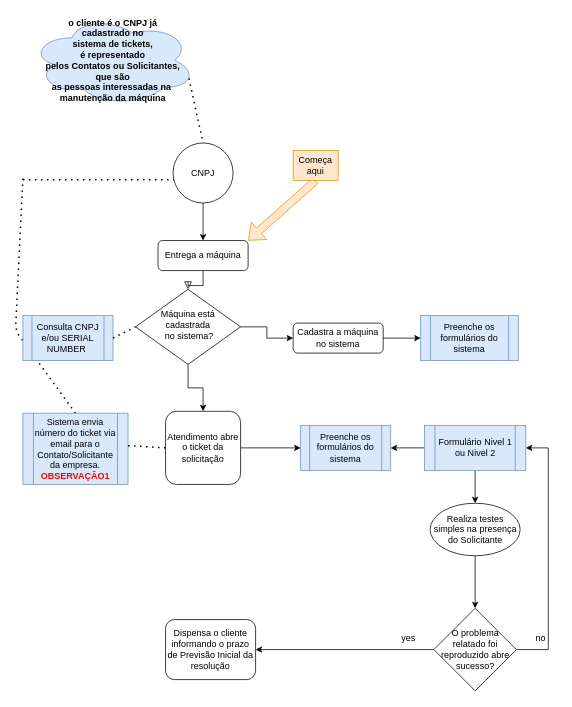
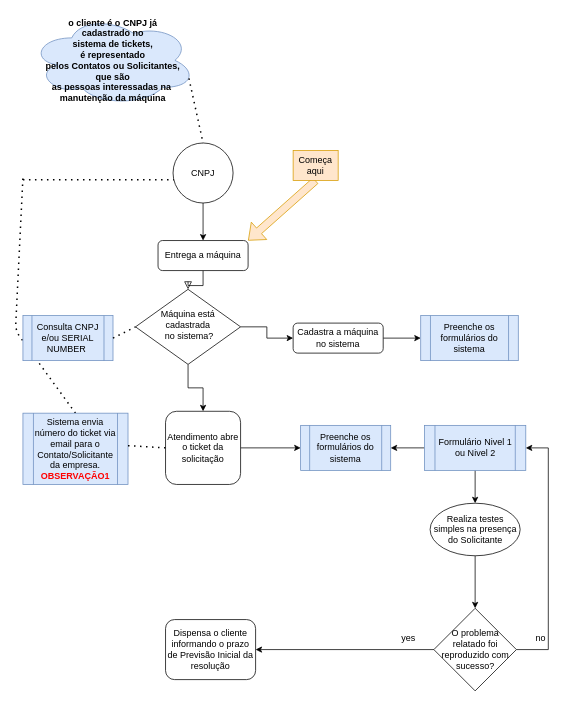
node "O problema relatado foi reproduzido abre sucesso?": label "O problema relatado foi reproduzido abre sucesso?" -> "O problema relatado foi reproduzido com sucesso?"
